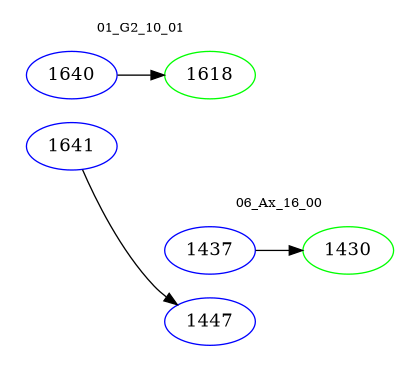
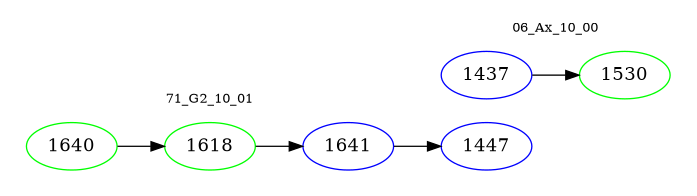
cluster "01_G2_10_01": label "01_G2_10_01" -> "71_G2_10_01"
node "1640": color blue -> green
edge "1618" -> "1641": added
cluster "06_Ax_16_00": label "06_Ax_16_00" -> "06_Ax_10_00"
node "1430": label "1430" -> "1530"
